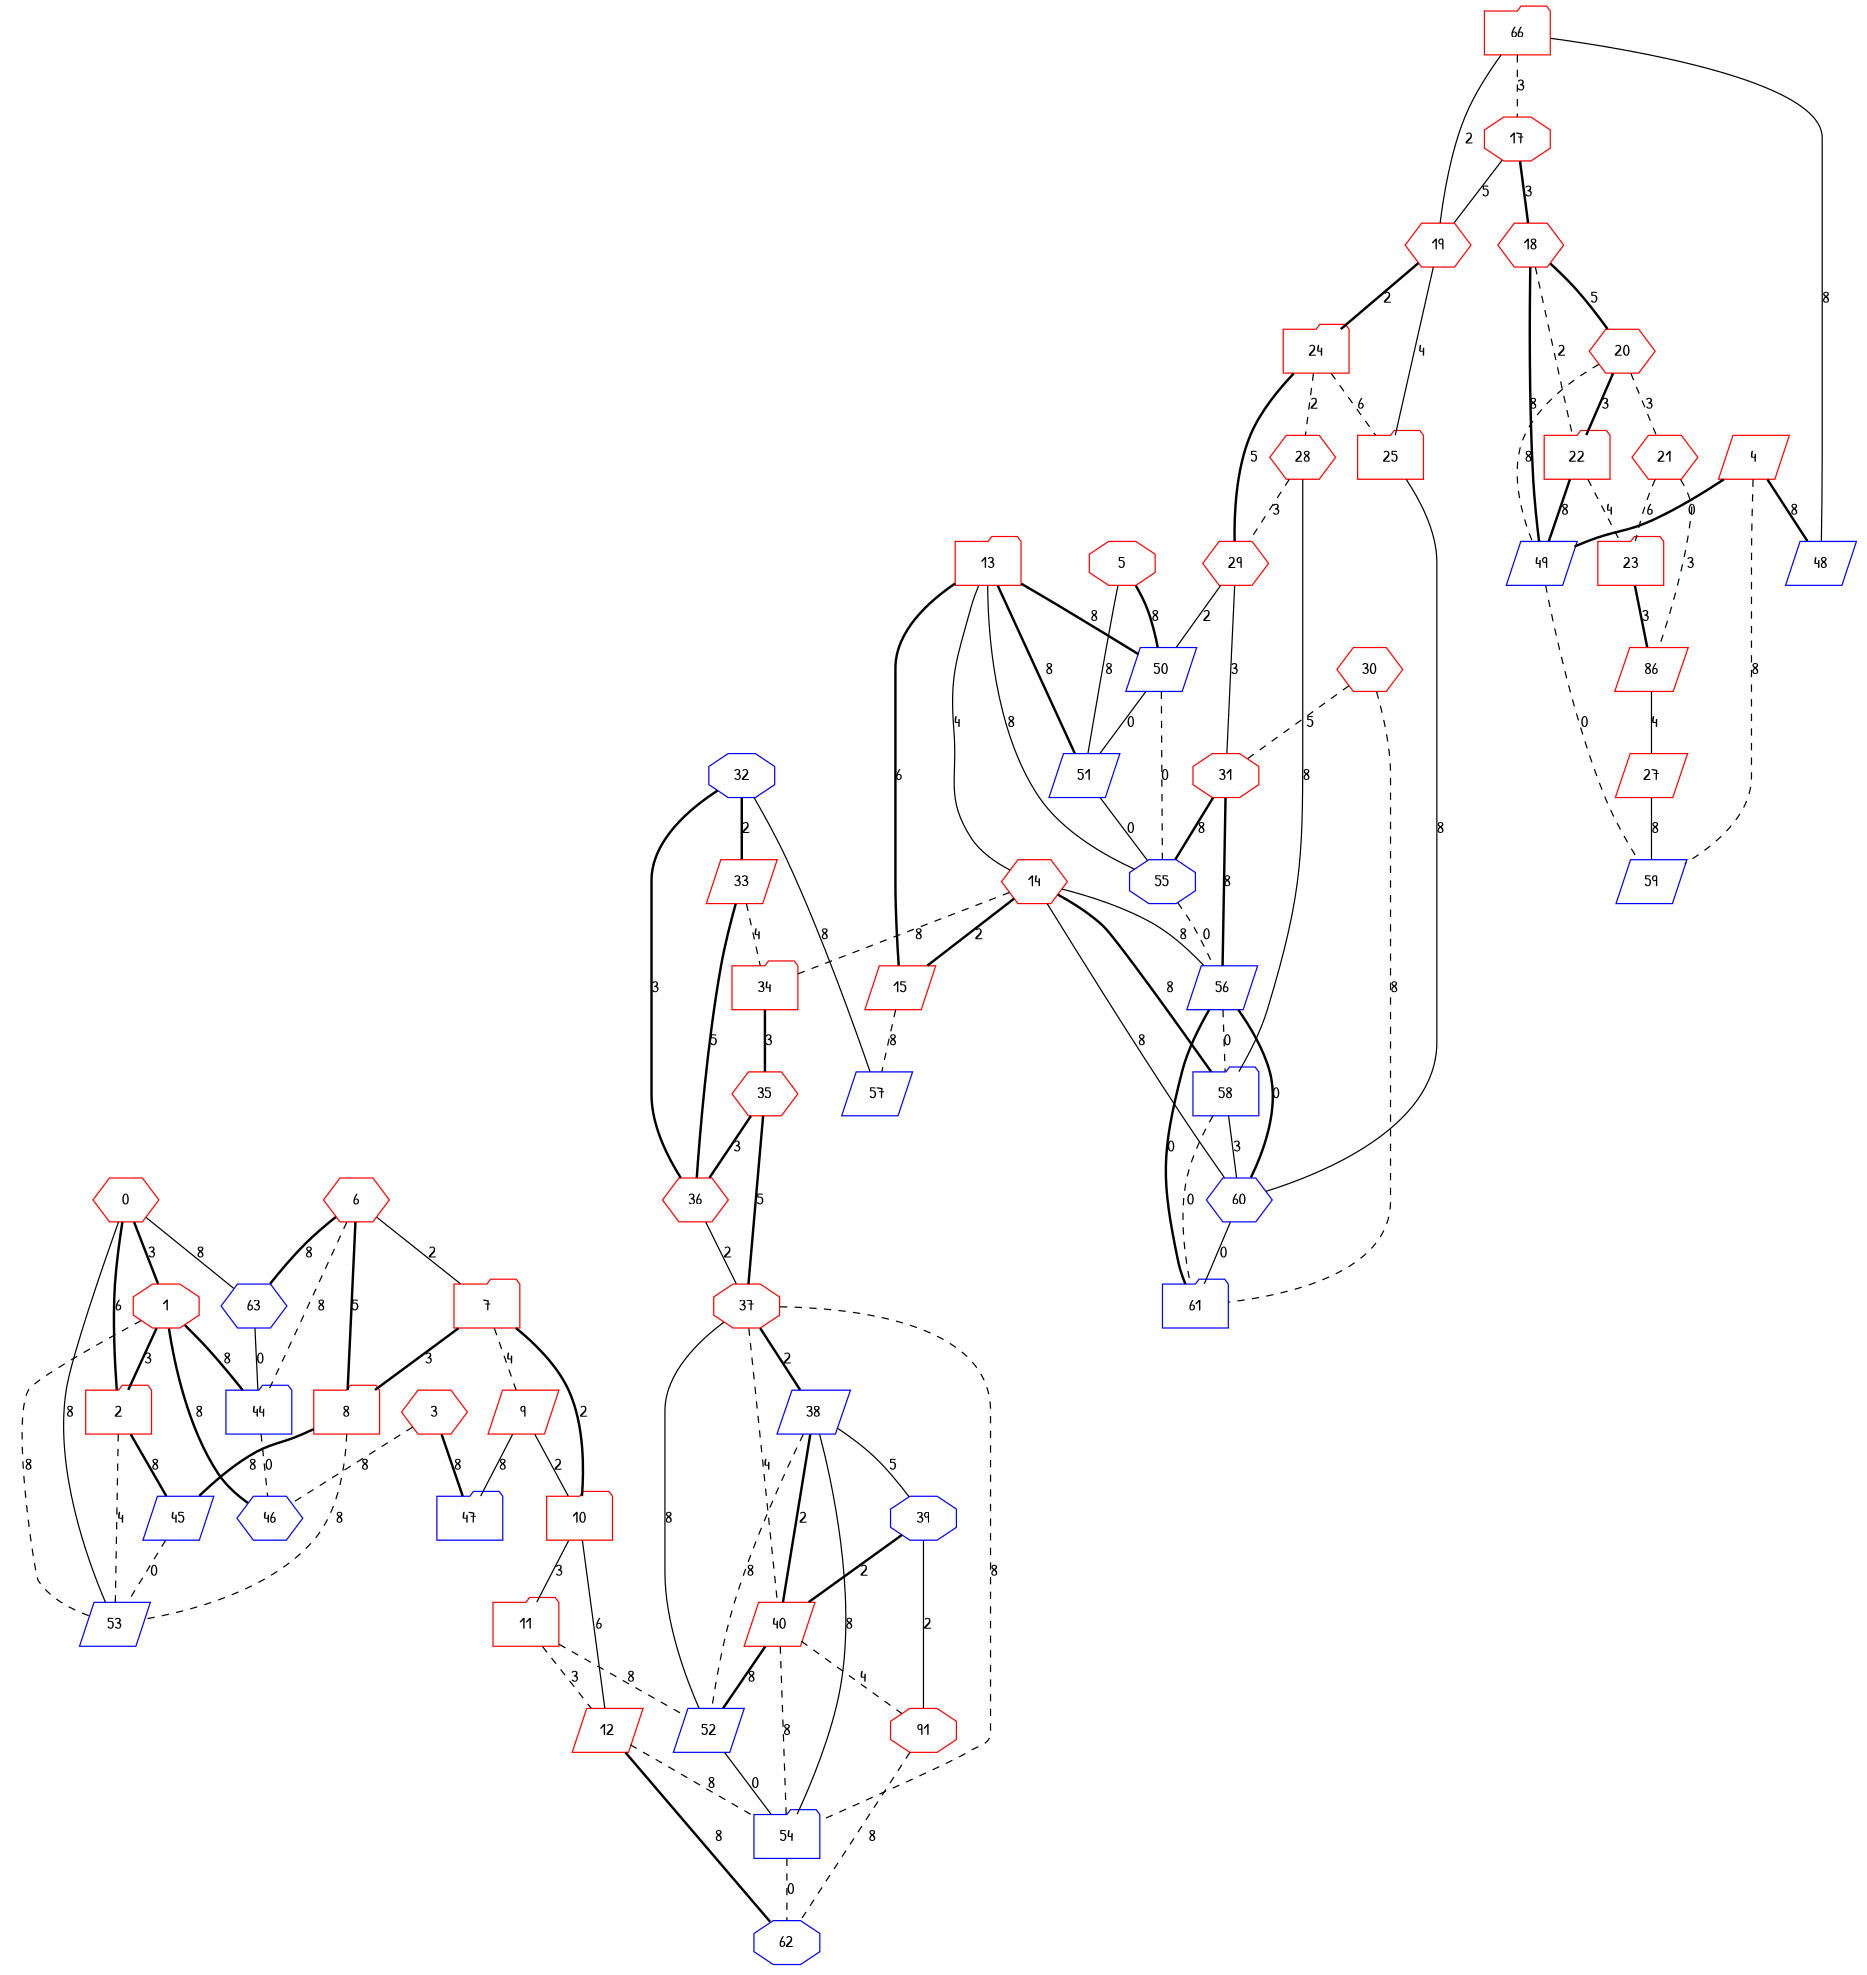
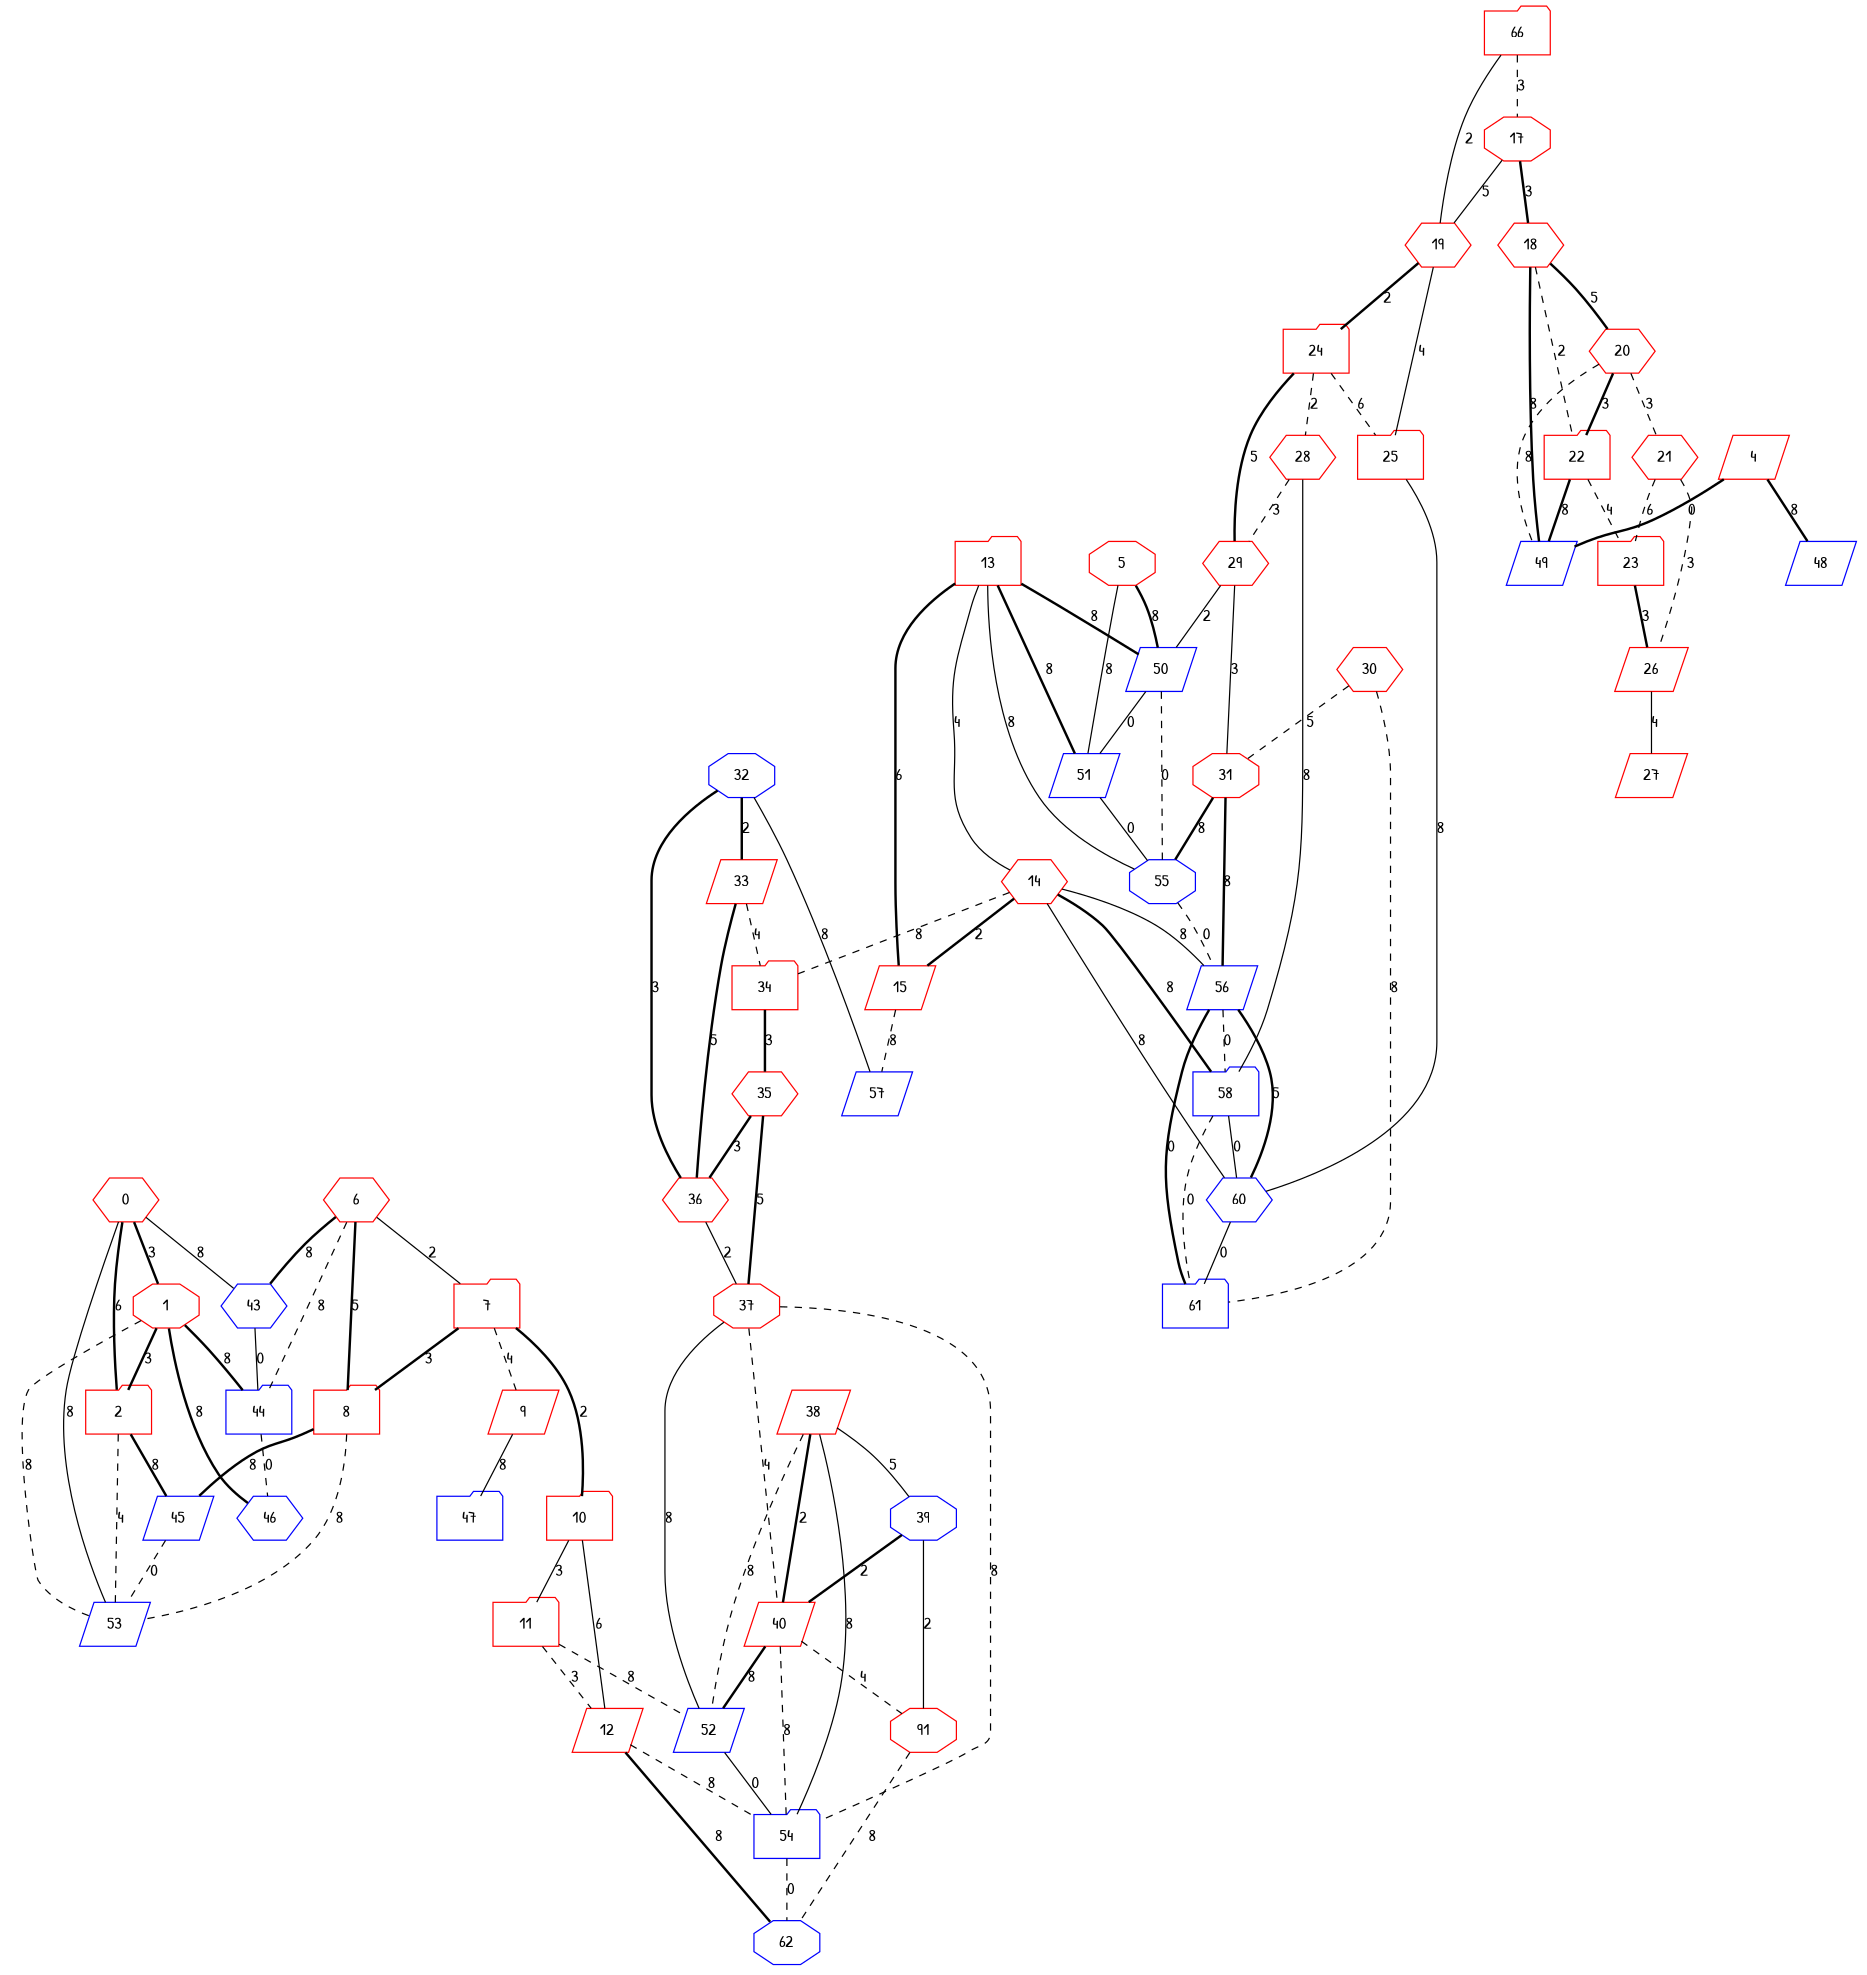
edge "66" -- "48": removed, label "8"
node "86": label "86" -> "26"
node "59": removed
edge "56" -- "60": label "0" -> "5"
edge "58" -- "60": label "3" -> "0"
node "63": label "63" -> "43"
edge "37" -- "38": removed, label "2"
node "3": removed
node "38": color blue -> red
edge "9" -- "10": removed, label "2"
